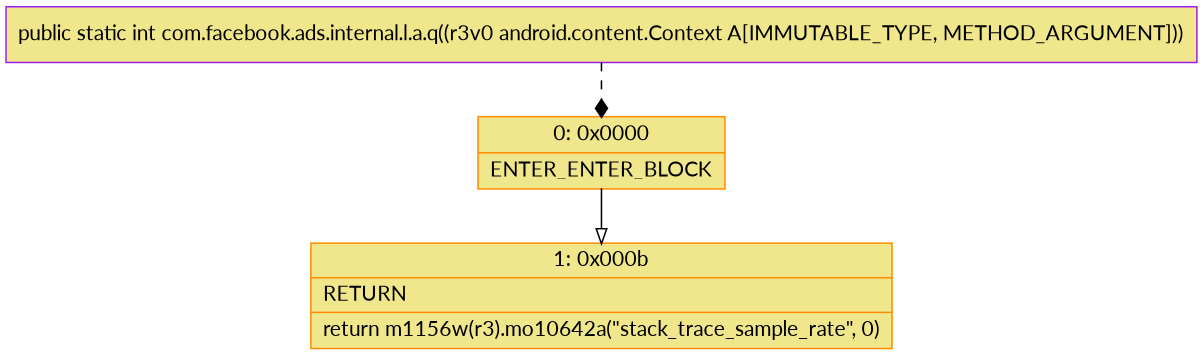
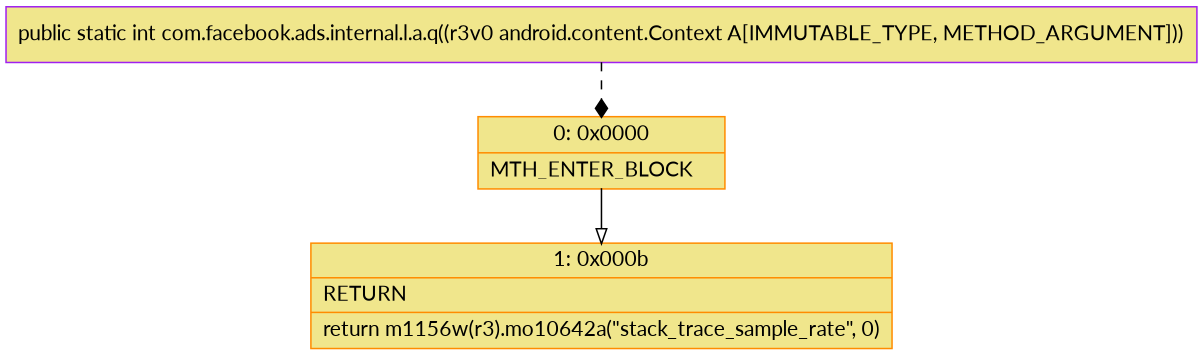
node "0: 0x0000": text "ENTER_ENTER_BLOCK" -> "MTH_ENTER_BLOCK"
